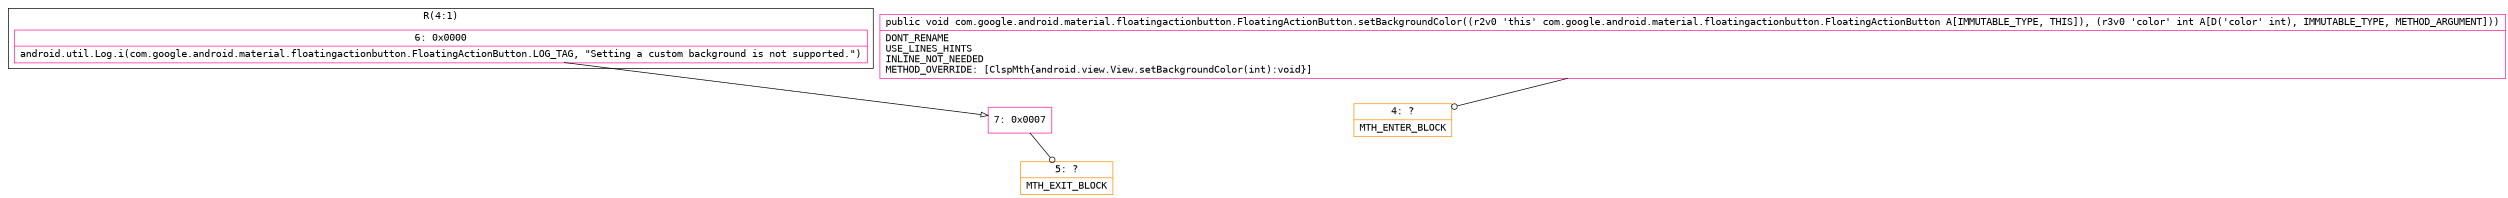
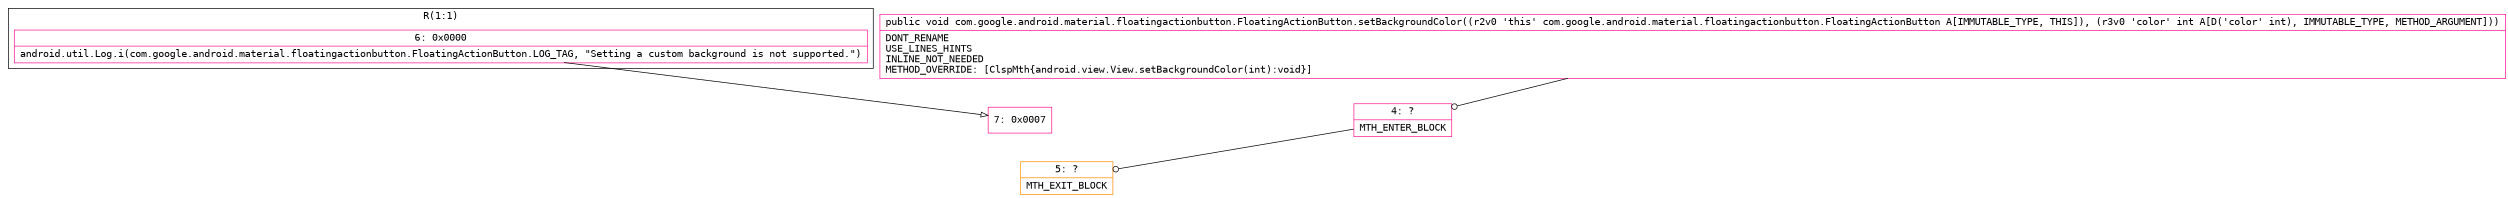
cluster "R(4:1)": label "R(4:1)" -> "R(1:1)"
node "4: ?": color darkorange -> deeppink
edge "7: 0x0007" -> "5: ?": now "4: ?" -> "5: ?"
